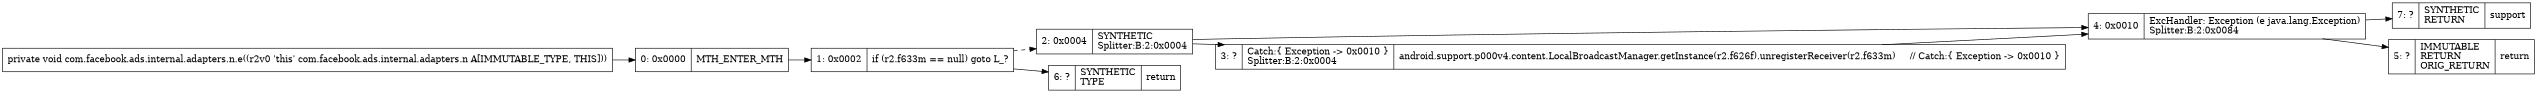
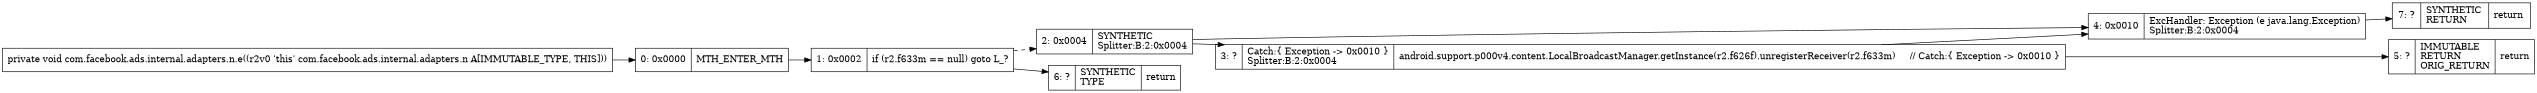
node "7: ?": text "support" -> "return"
node "4: 0x0010": text "Splitter:B:2:0x0084" -> "Splitter:B:2:0x0004"
edge "4: 0x0010" -> "5: ?": now "3: ?" -> "5: ?"
